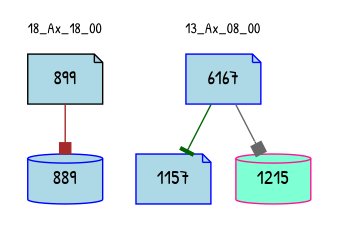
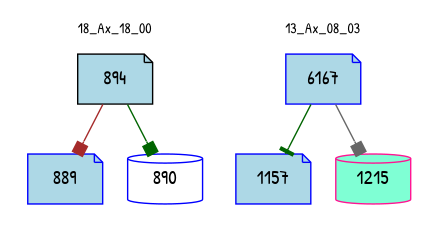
cluster "13_Ax_08_00": label "13_Ax_08_00" -> "13_Ax_08_03"
node "899": label "899" -> "894"
node "889": shape cylinder -> note
node "890": added
